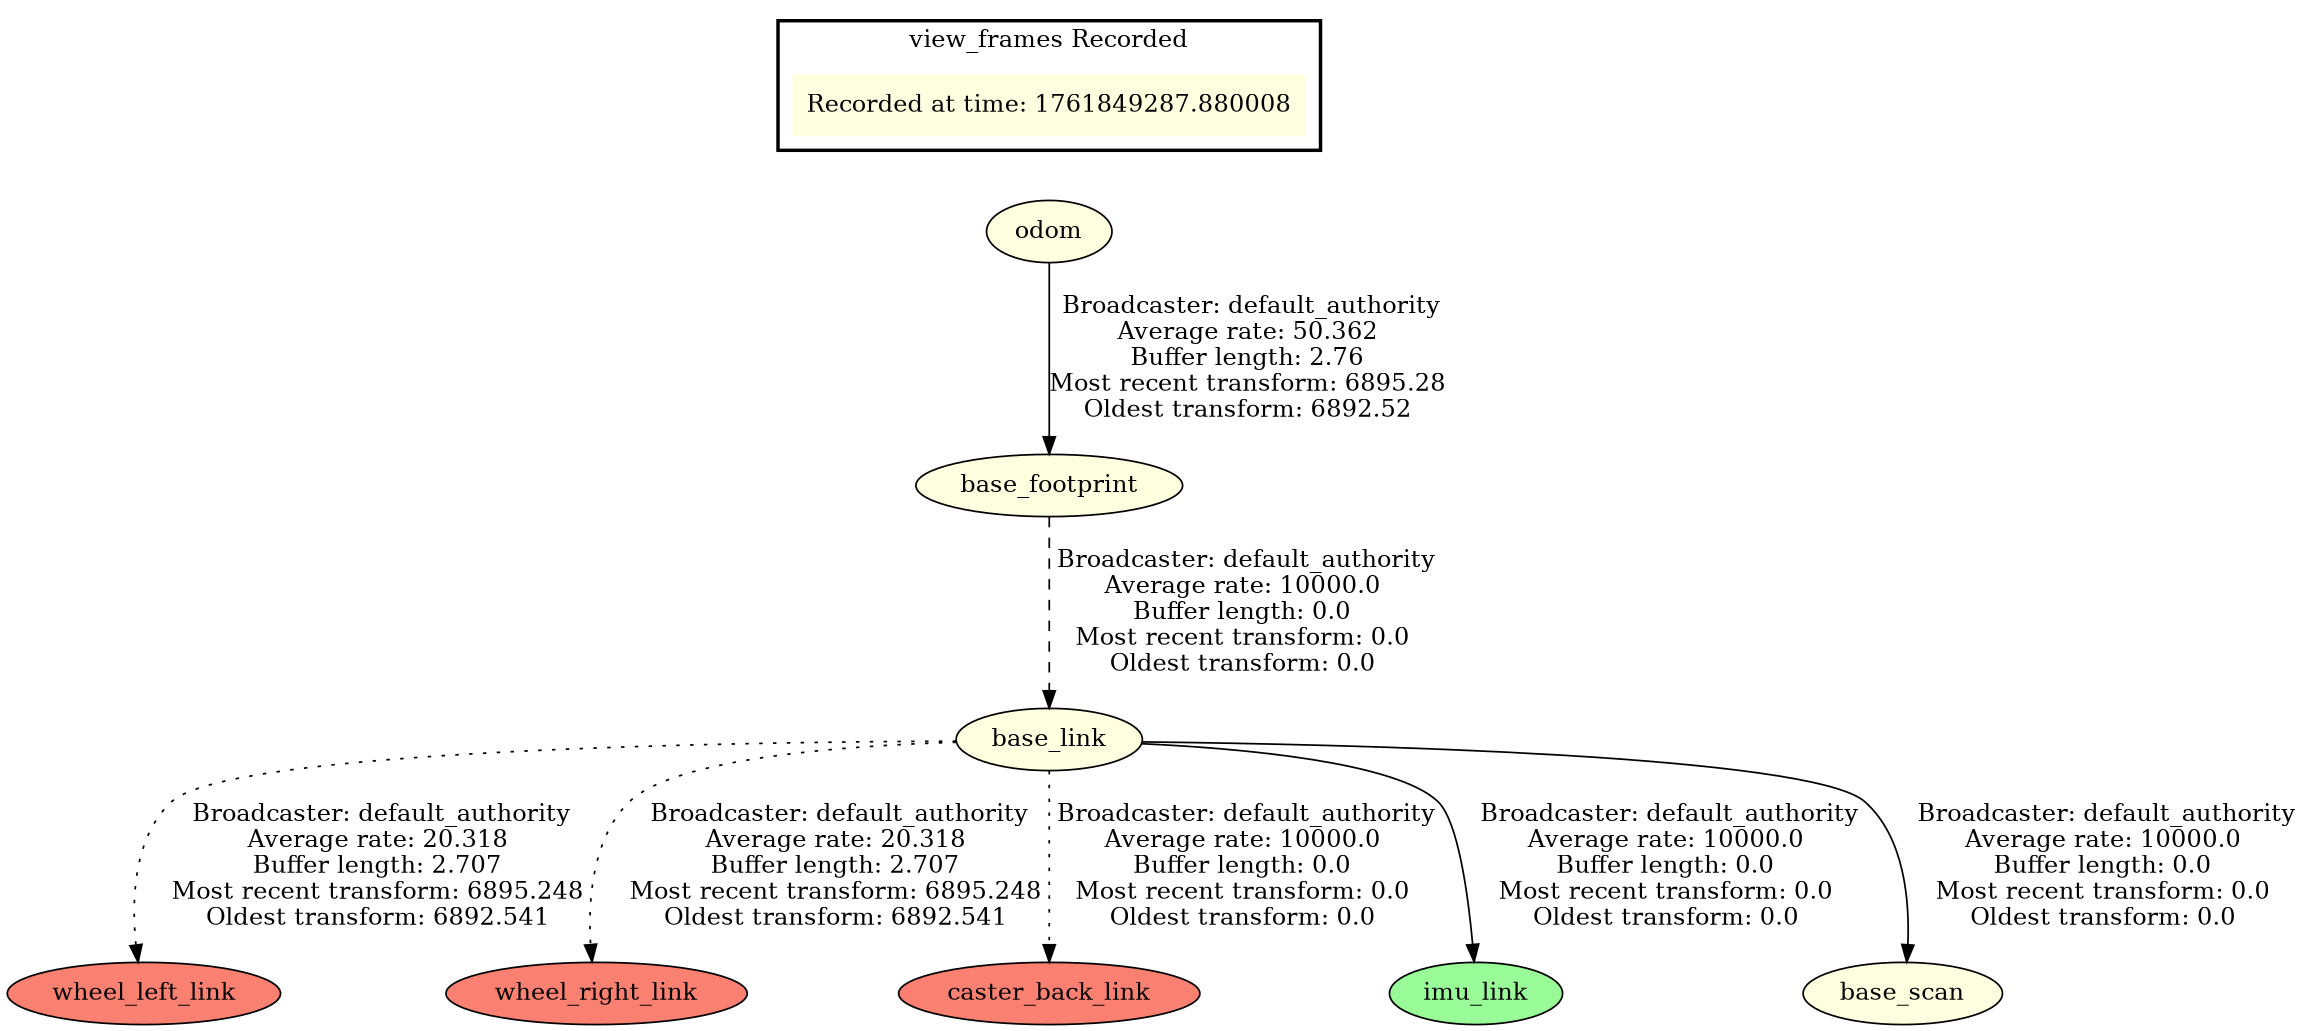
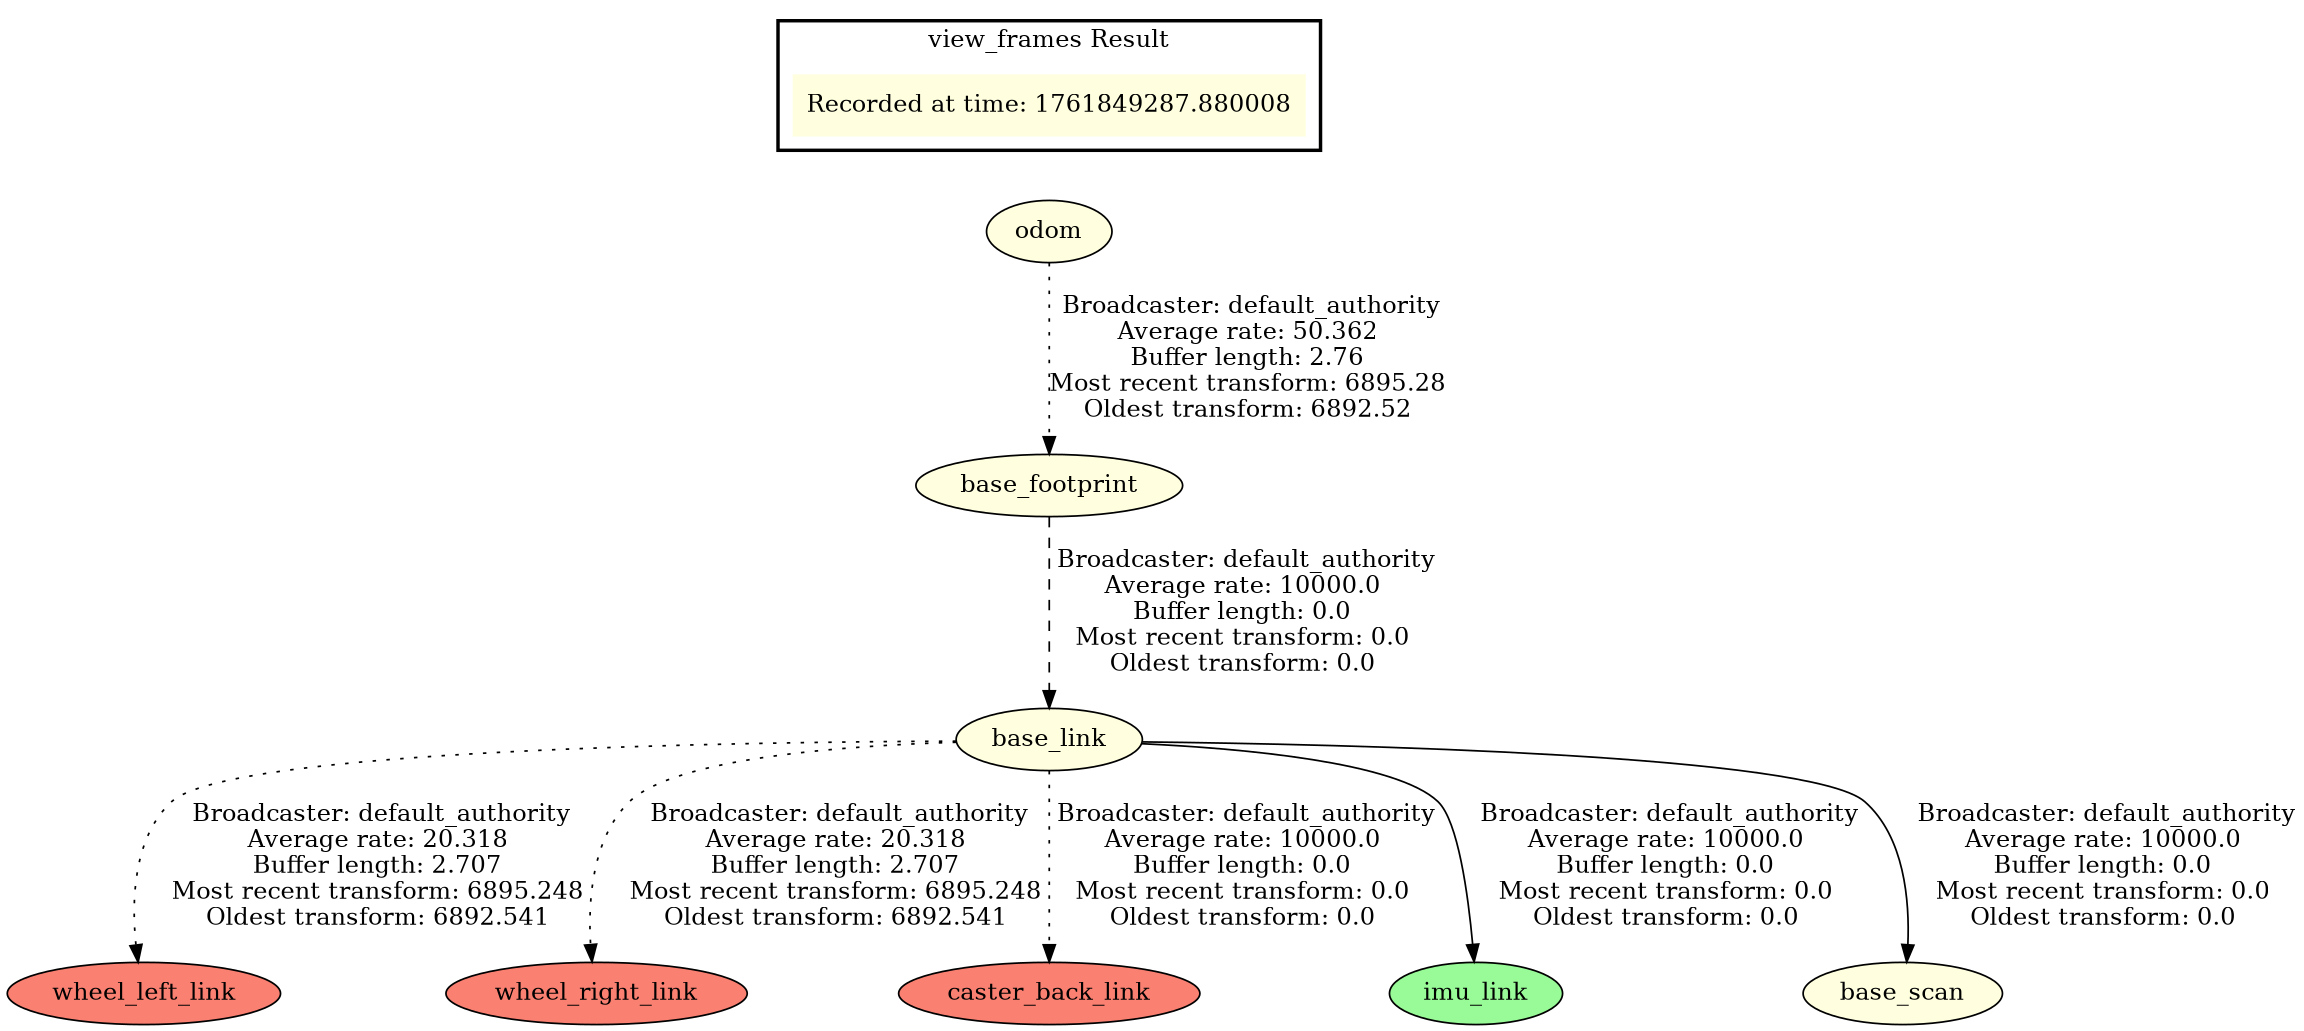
cluster "view_frames Recorded": label "view_frames Recorded" -> "view_frames Result"
edge "odom" -> "base_footprint": style solid -> dotted
